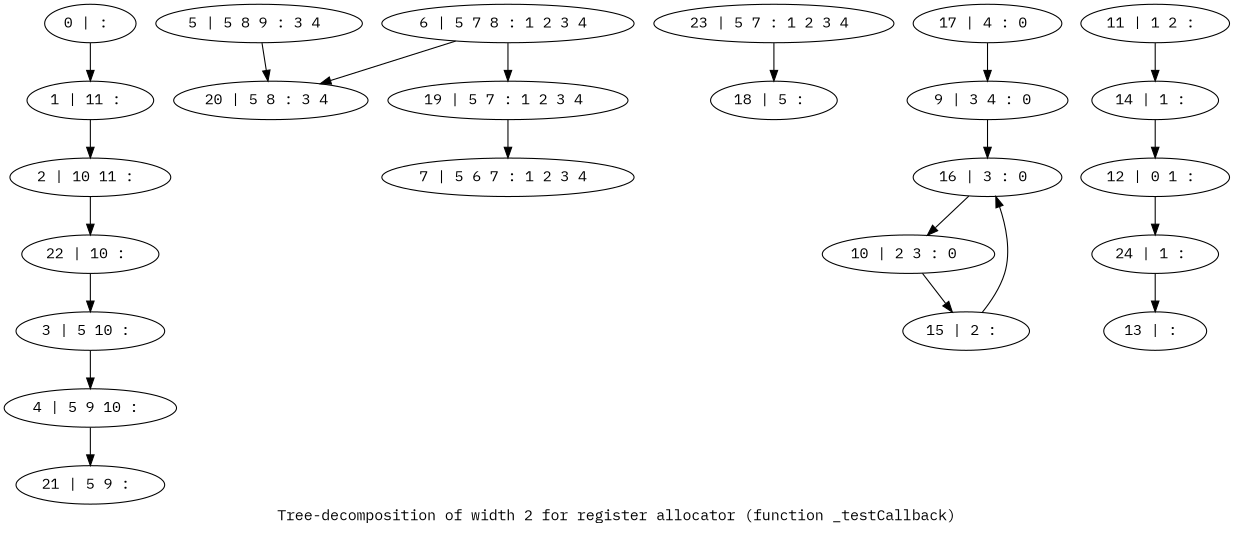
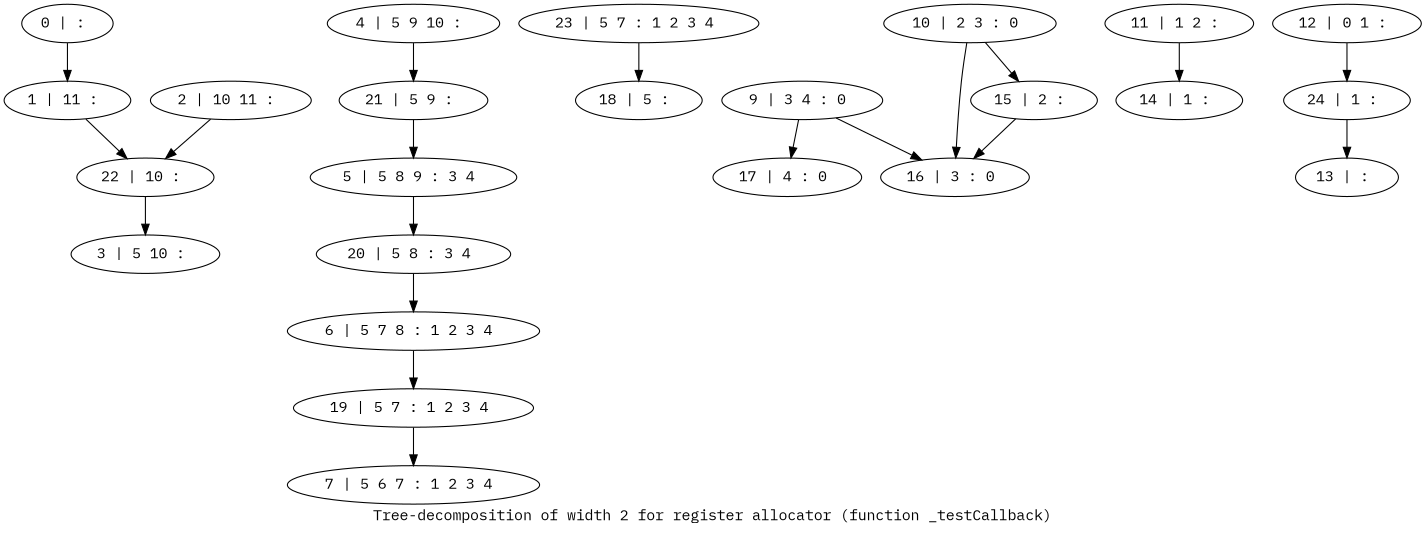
edge "17 | 4 : 0" -> "9 | 3 4 : 0": reversed
edge "6 | 5 7 8 : 1 2 3 4" -> "20 | 5 8 : 3 4": reversed
edge "1 | 11 :" -> "2 | 10 11 :": now "1 | 11 :" -> "22 | 10 :"
edge "21 | 5 9 :" -> "5 | 5 8 9 : 3 4": added
edge "14 | 1 :" -> "12 | 0 1 :": removed
edge "16 | 3 : 0" -> "10 | 2 3 : 0": reversed
edge "3 | 5 10 :" -> "4 | 5 9 10 :": removed
